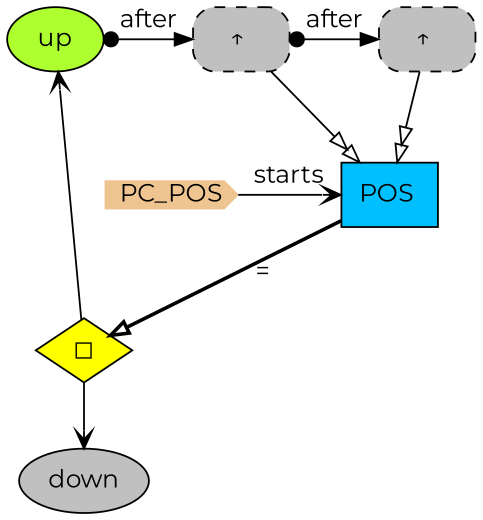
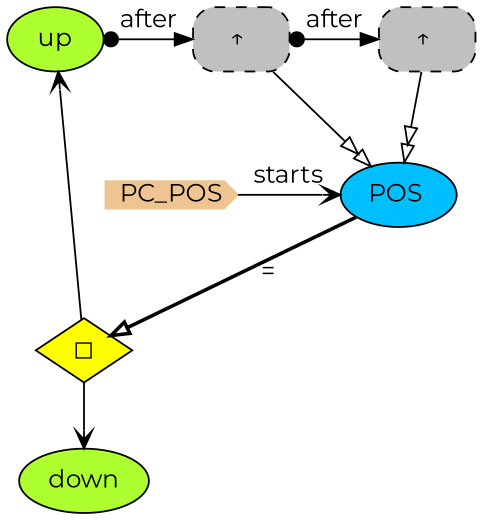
node "POS": shape box -> ellipse
node "down": fillcolor gray -> greenyellow
